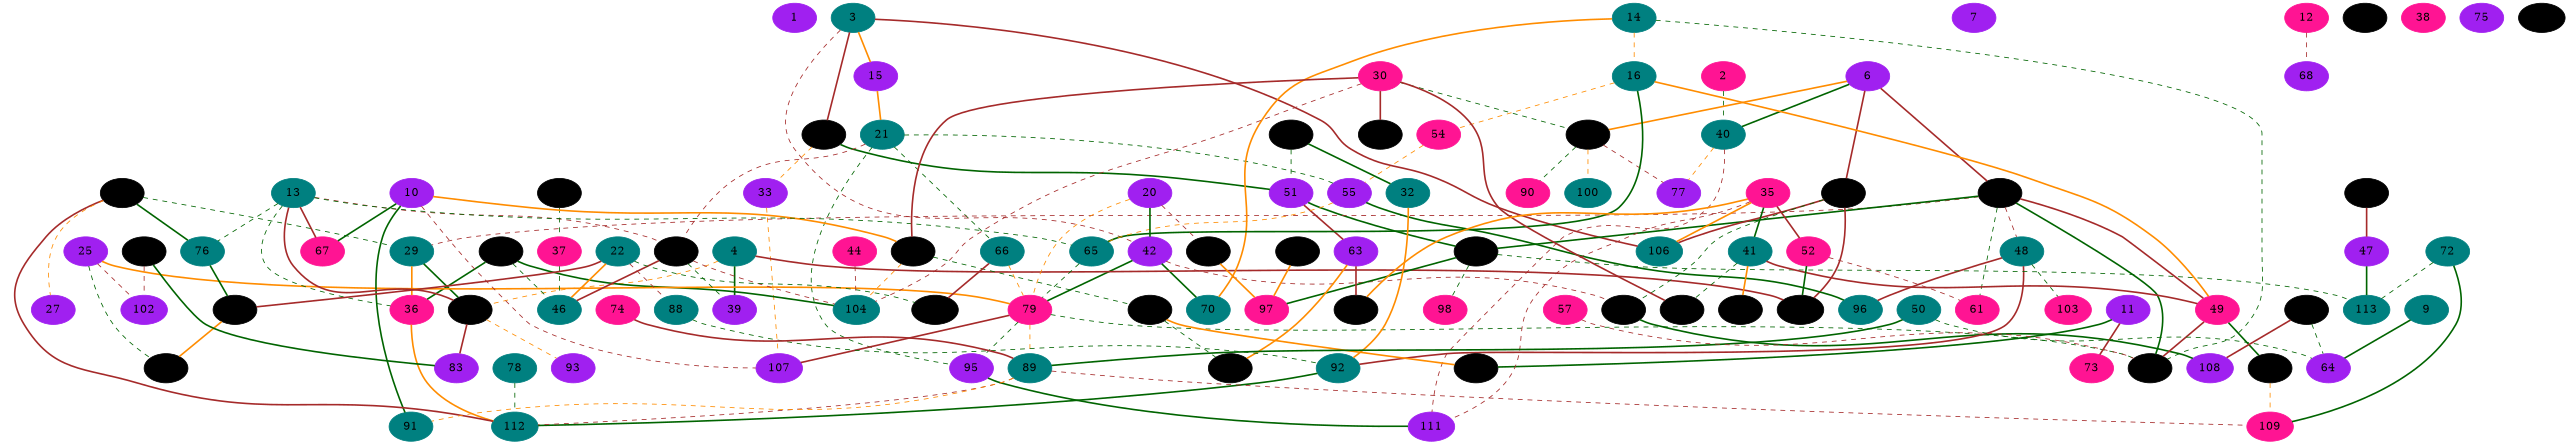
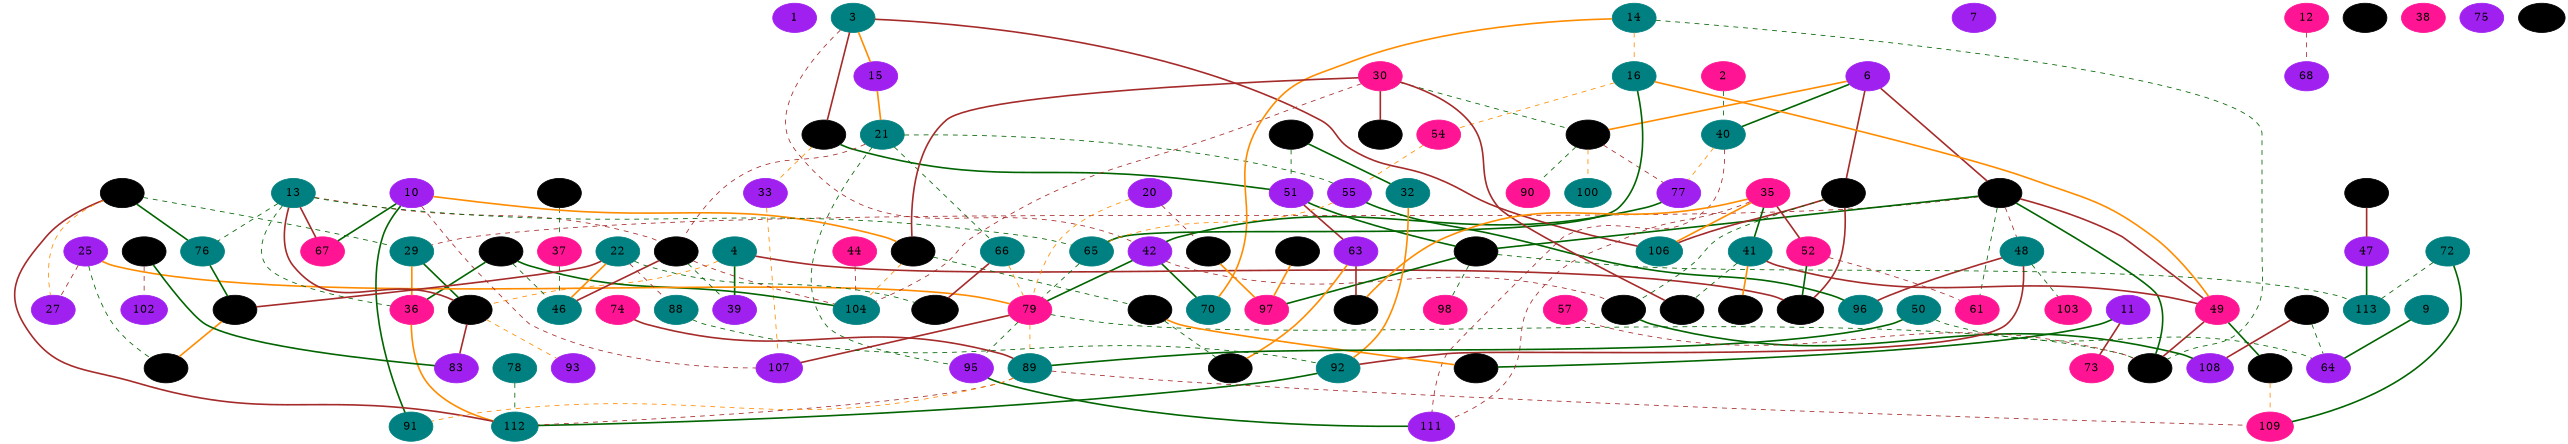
edge "20" -- "42": now "77" -- "42"
edge "25" -- "102": now "25" -- "27"
